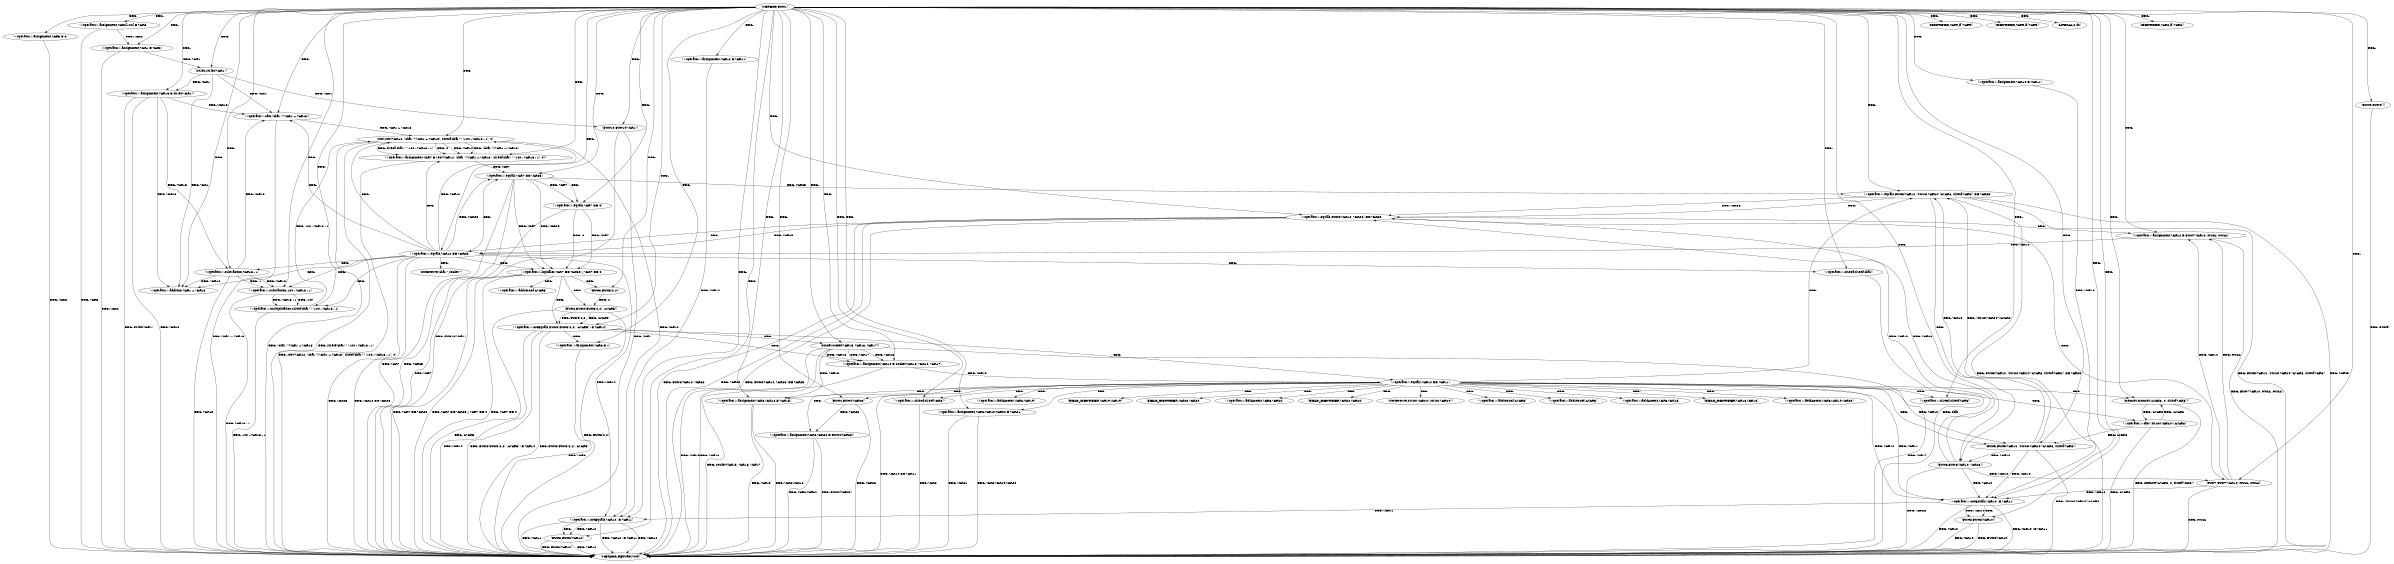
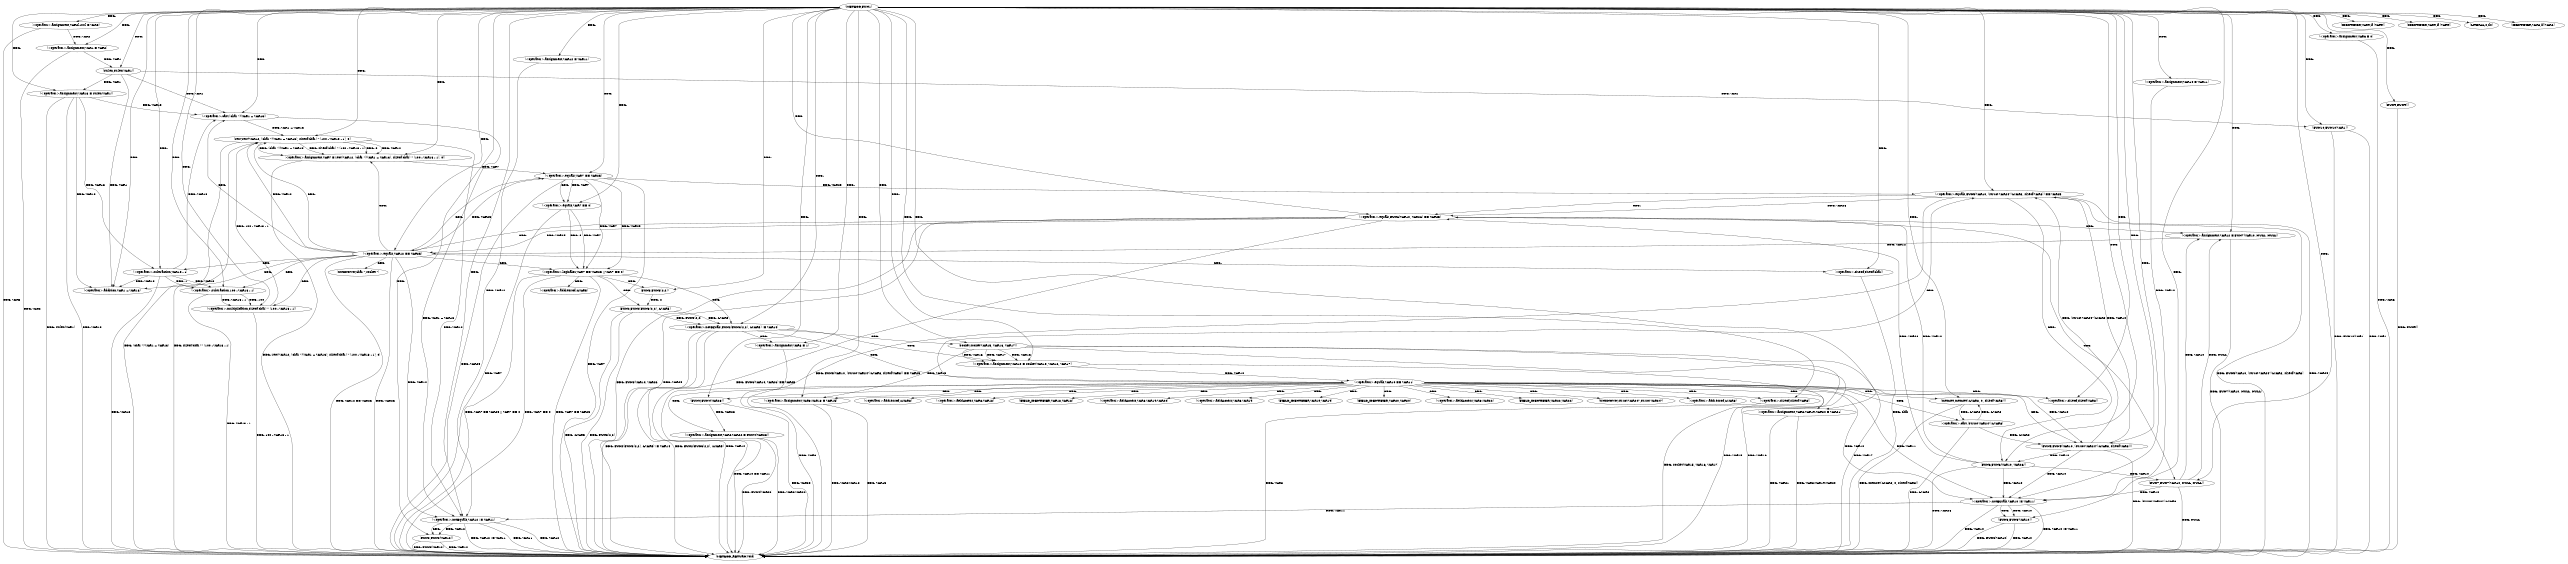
edge "(<operator>.cast,(char *)(VAR1 + VAR13))" -> "(METHOD_RETURN,void)": now "(<operator>.cast,(char *)(VAR1 + VAR13))" -> "(<operator>.notEquals,VAR12 != VAR11)"
